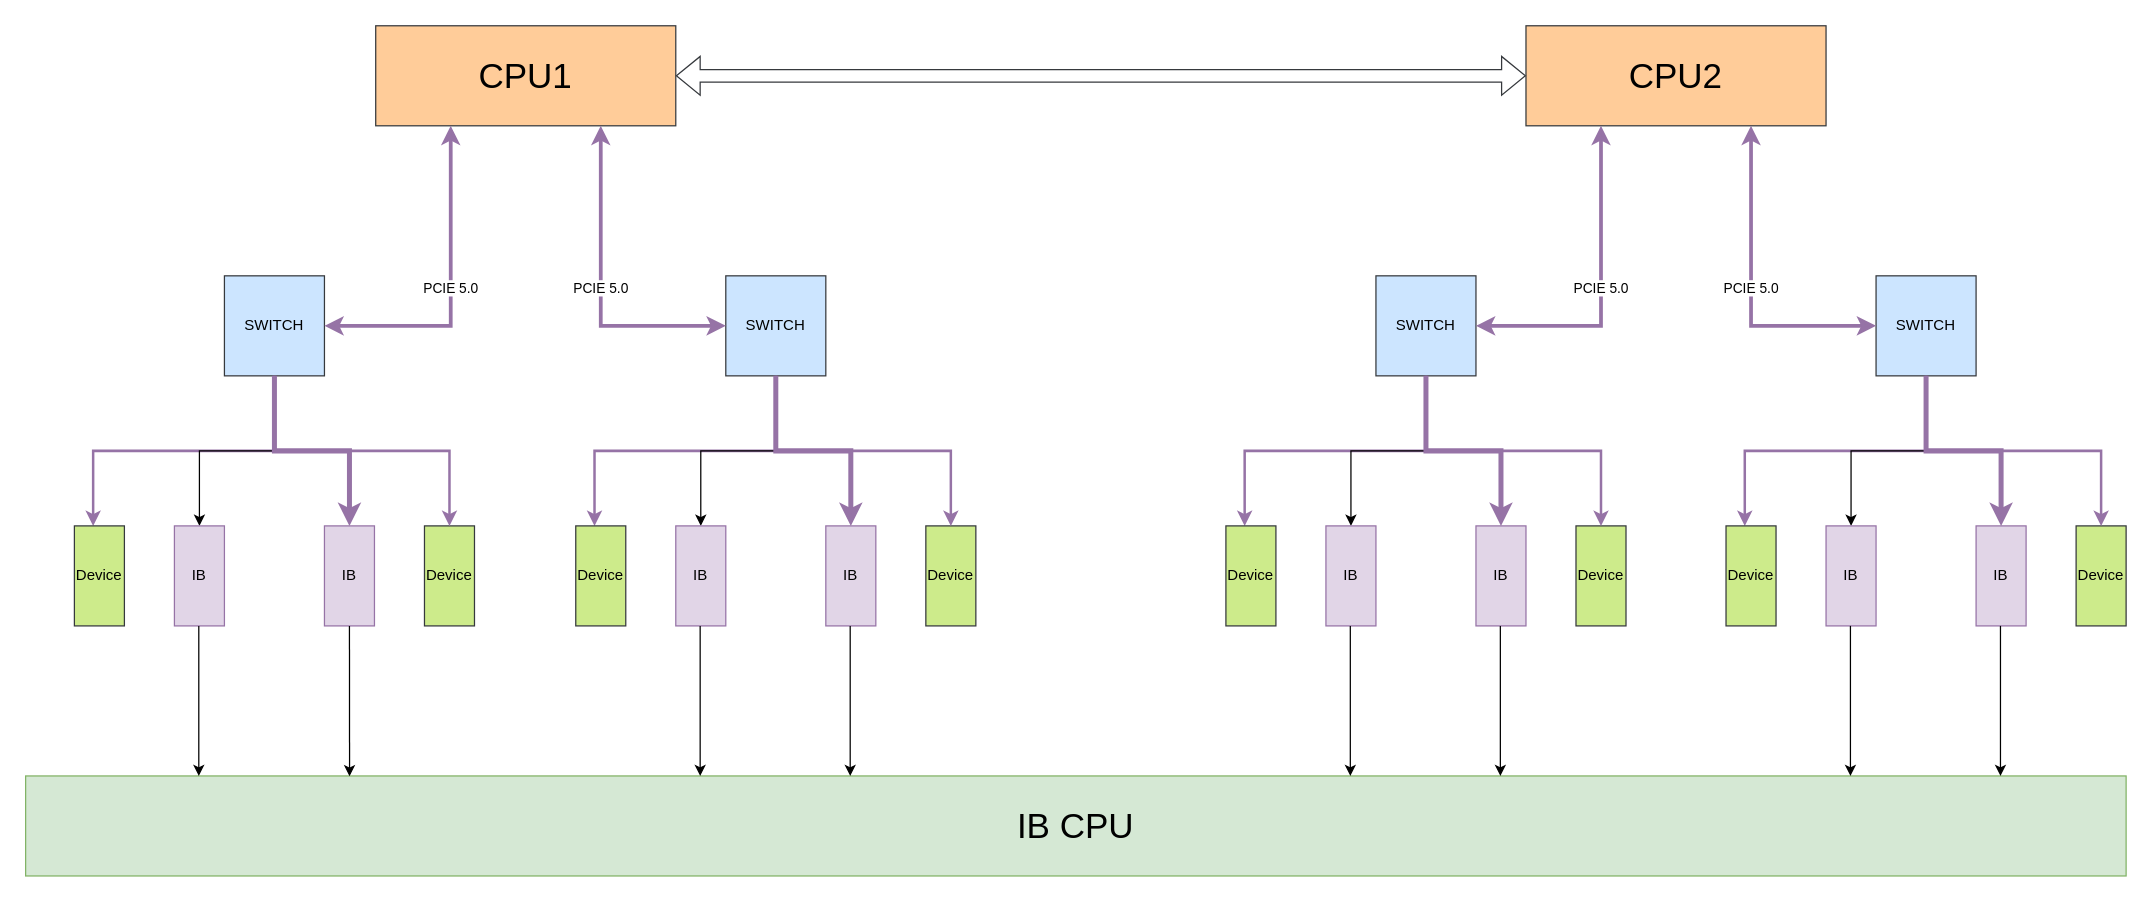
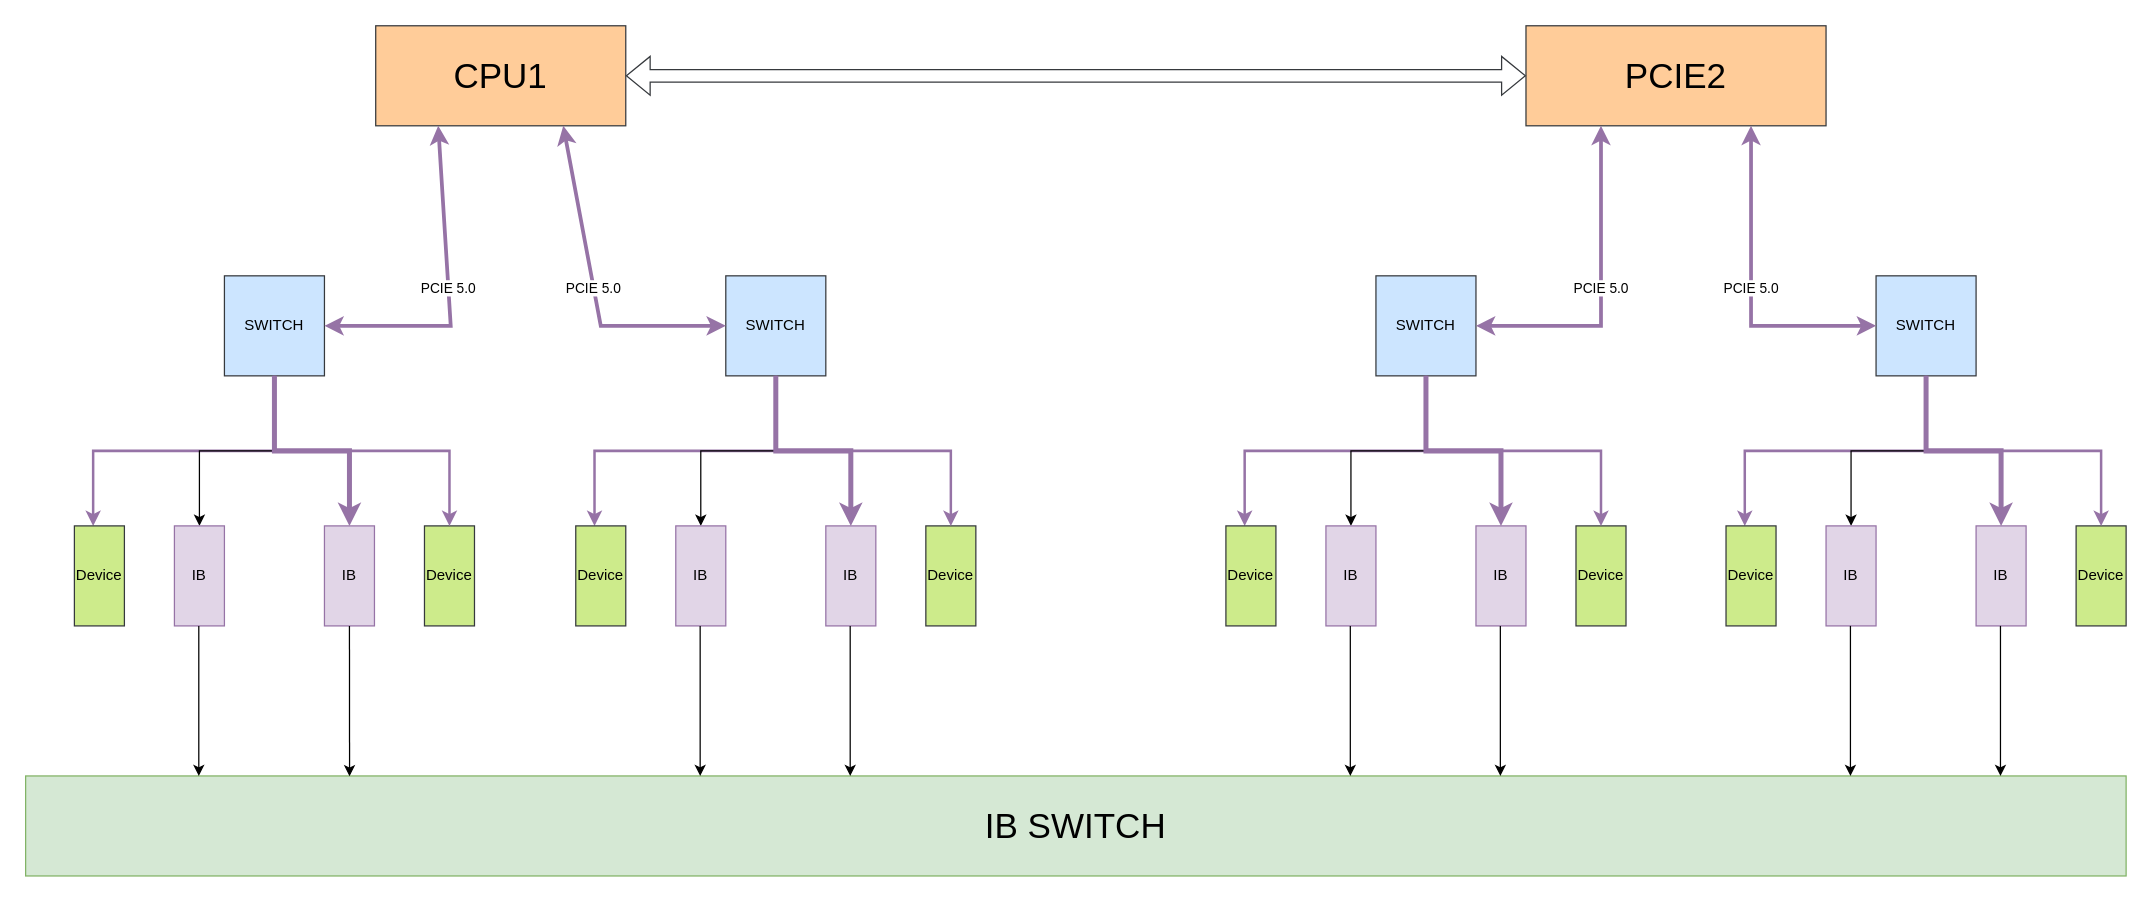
node "CPU1": size 300x100 -> 250x100
node "CPU2": label "CPU2" -> "PCIE2"
node "IB CPU": label "IB CPU" -> "IB SWITCH"
